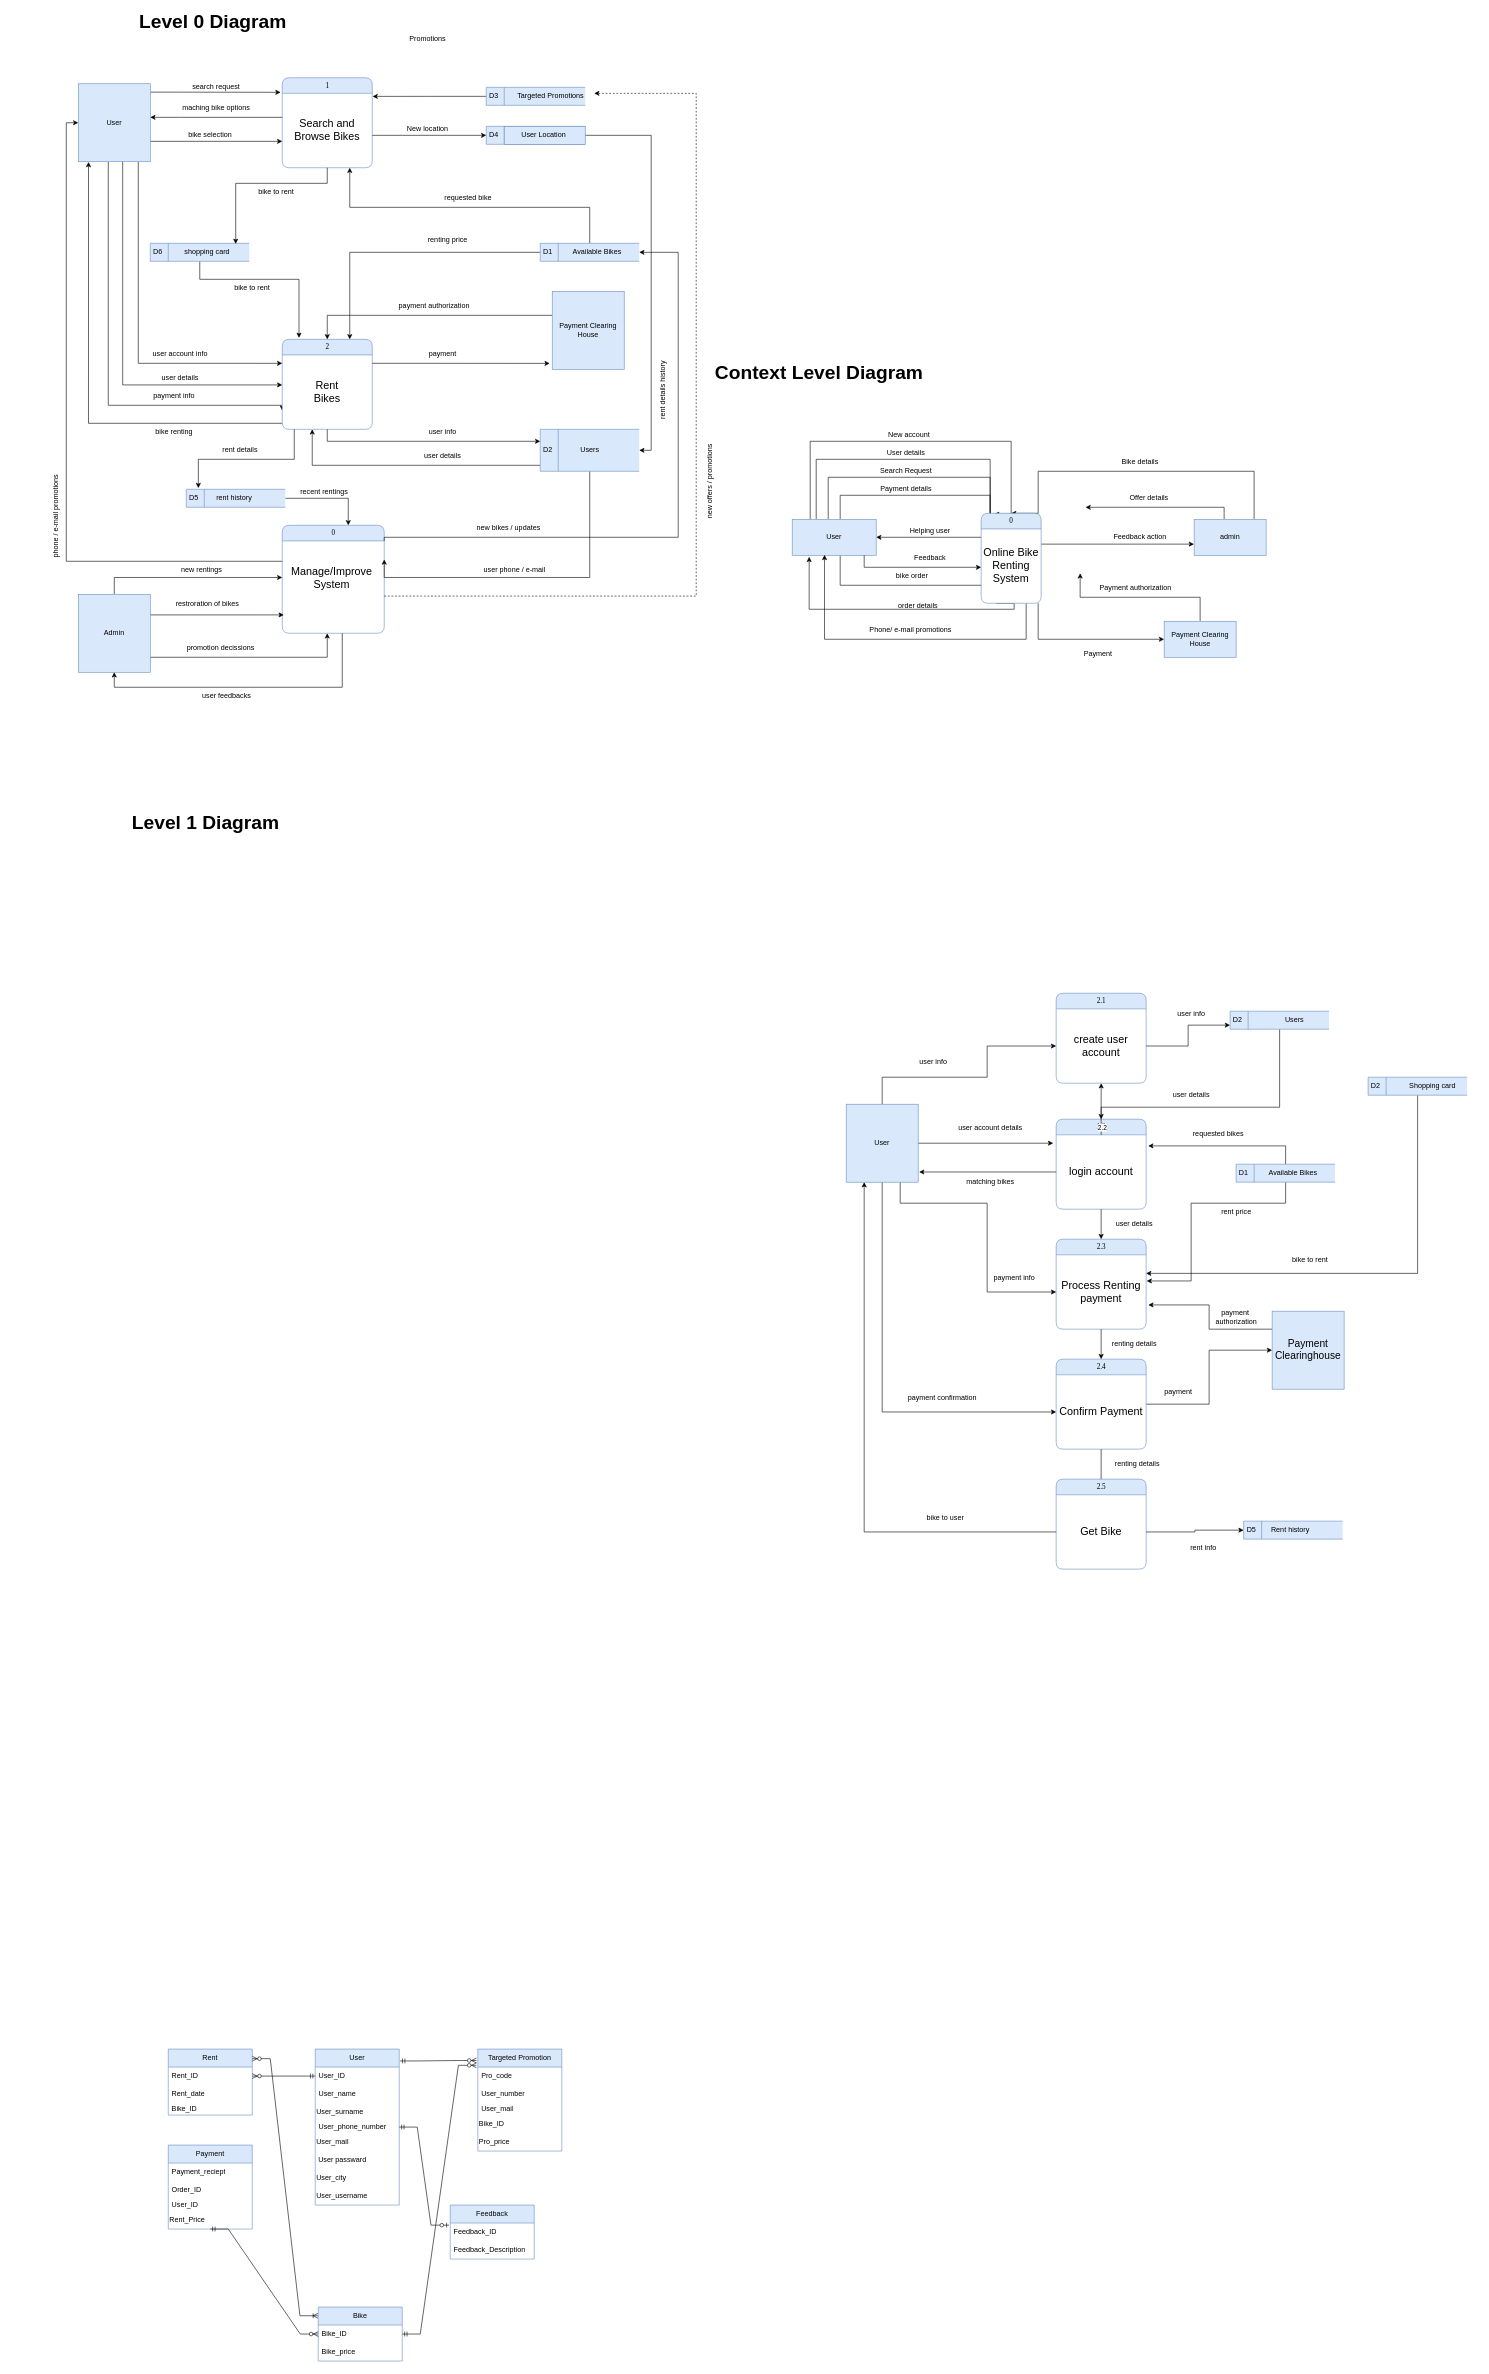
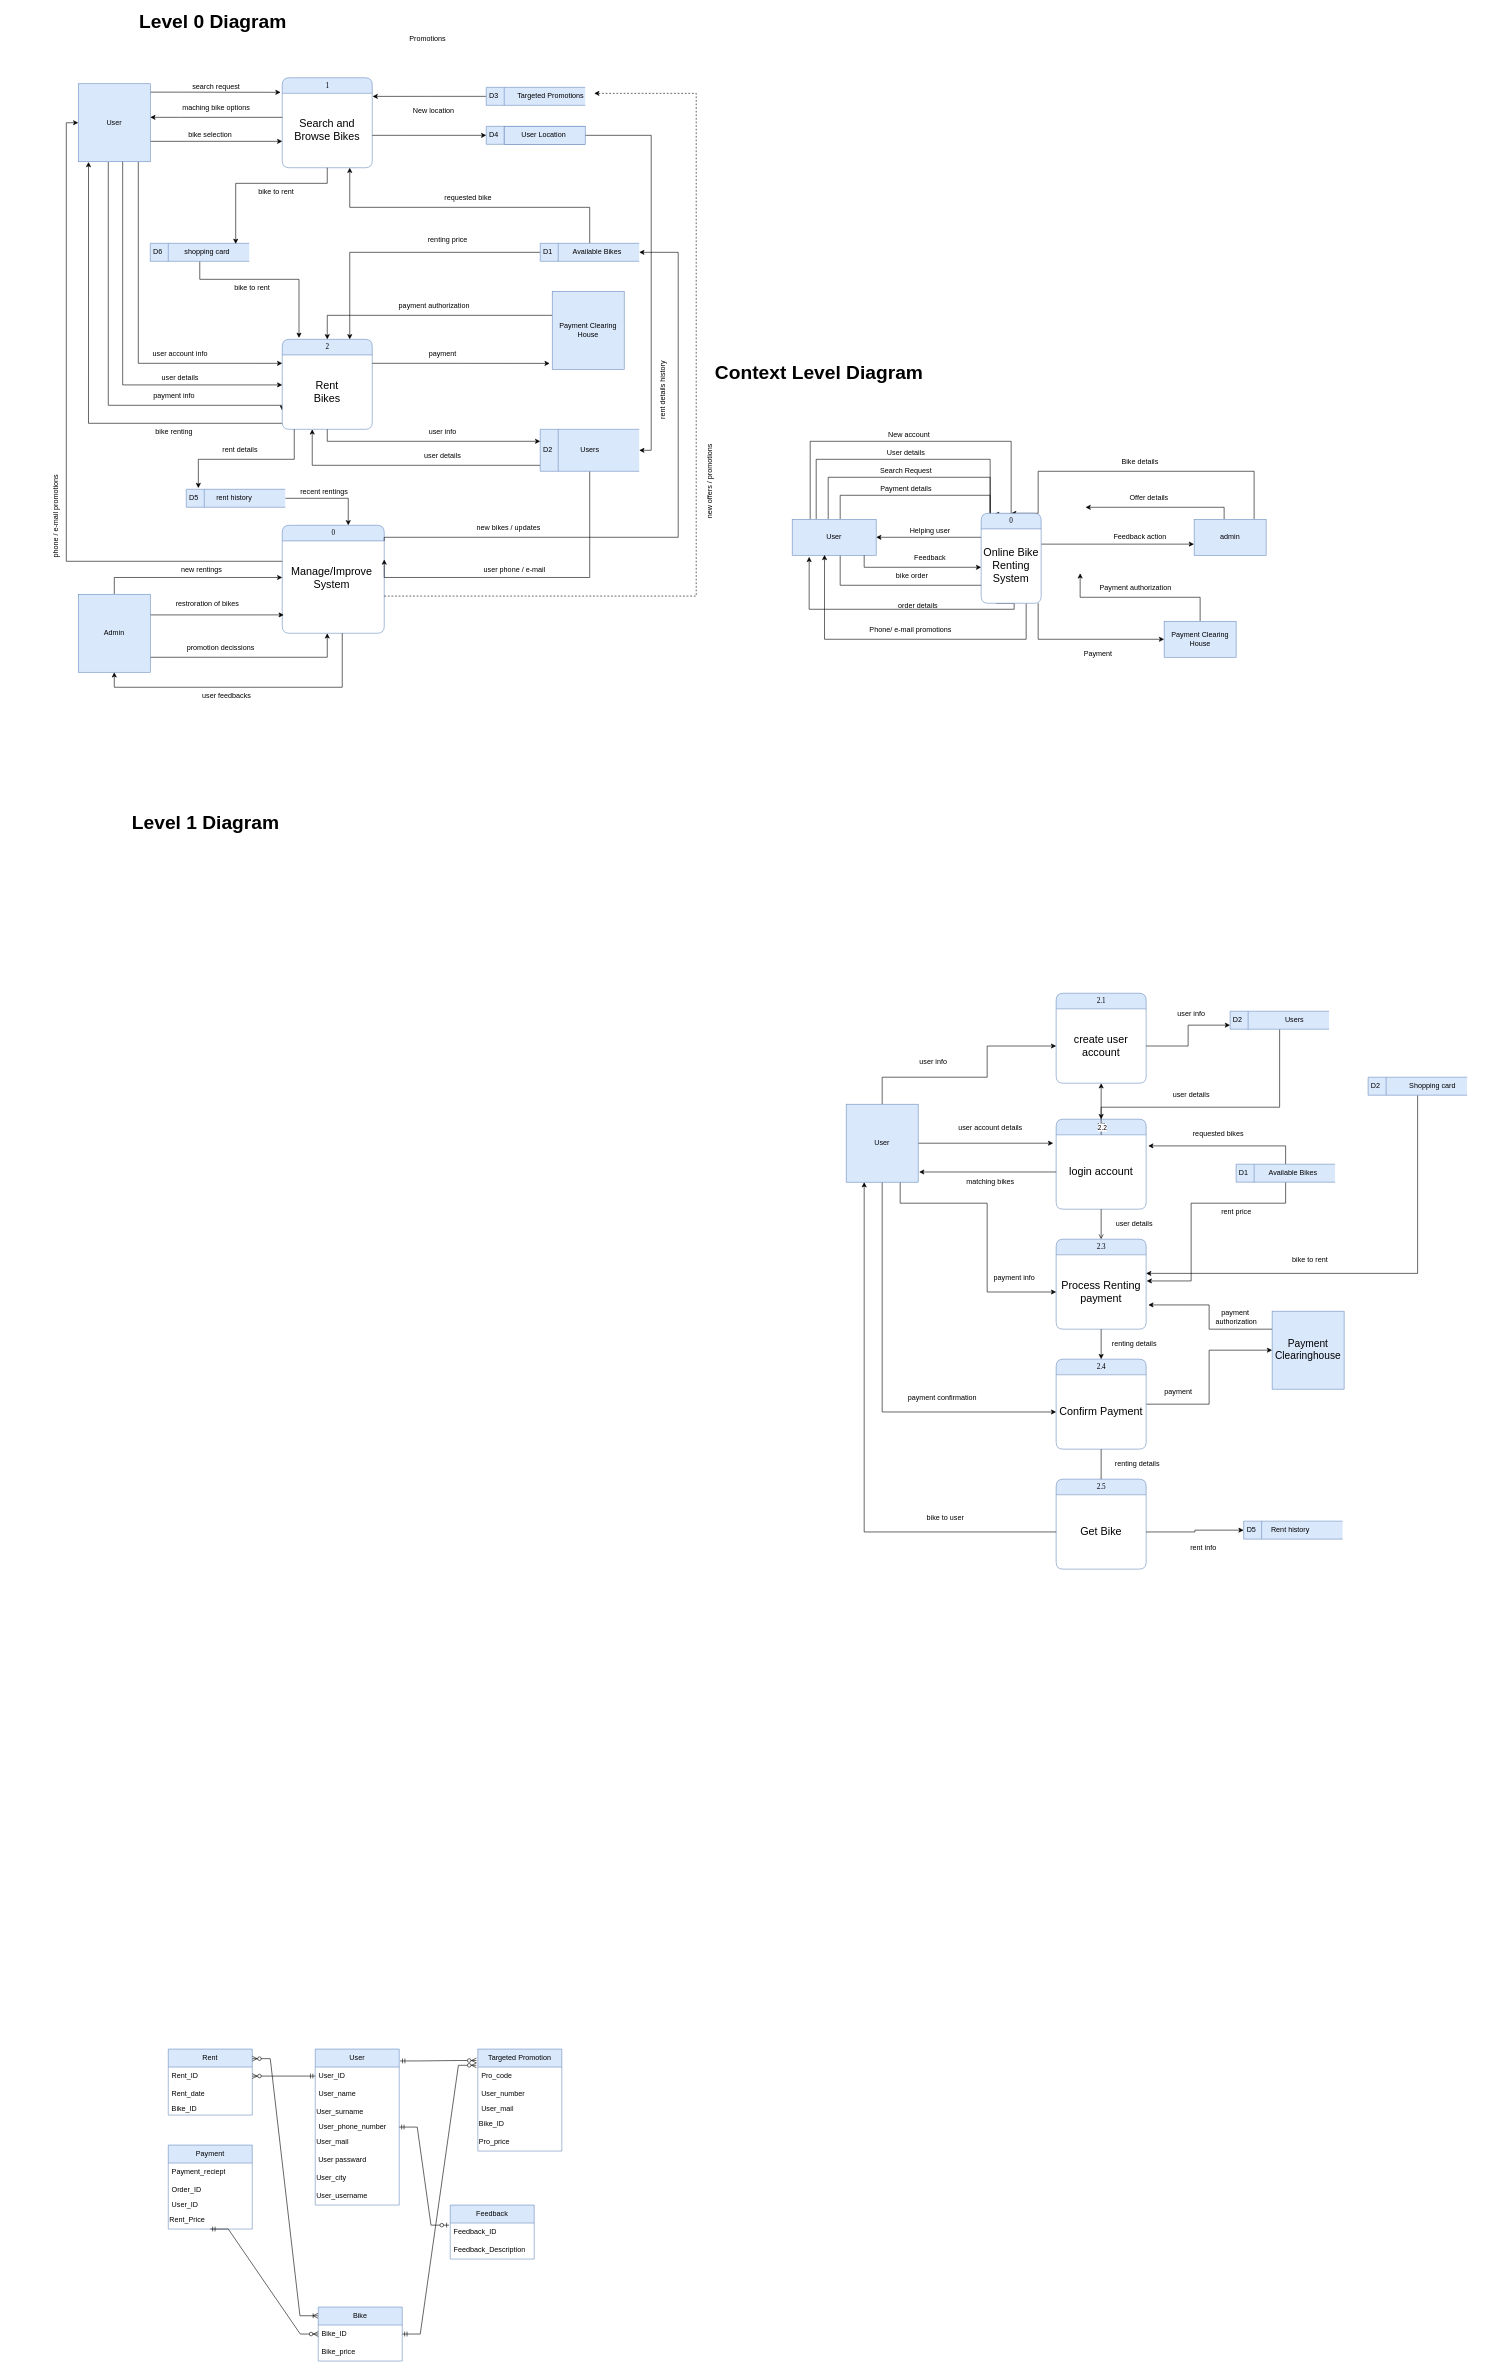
node "New location": moved (428, 129) -> (434, 111)
edge "login account" -> "2.3": arrowhead classic -> open
